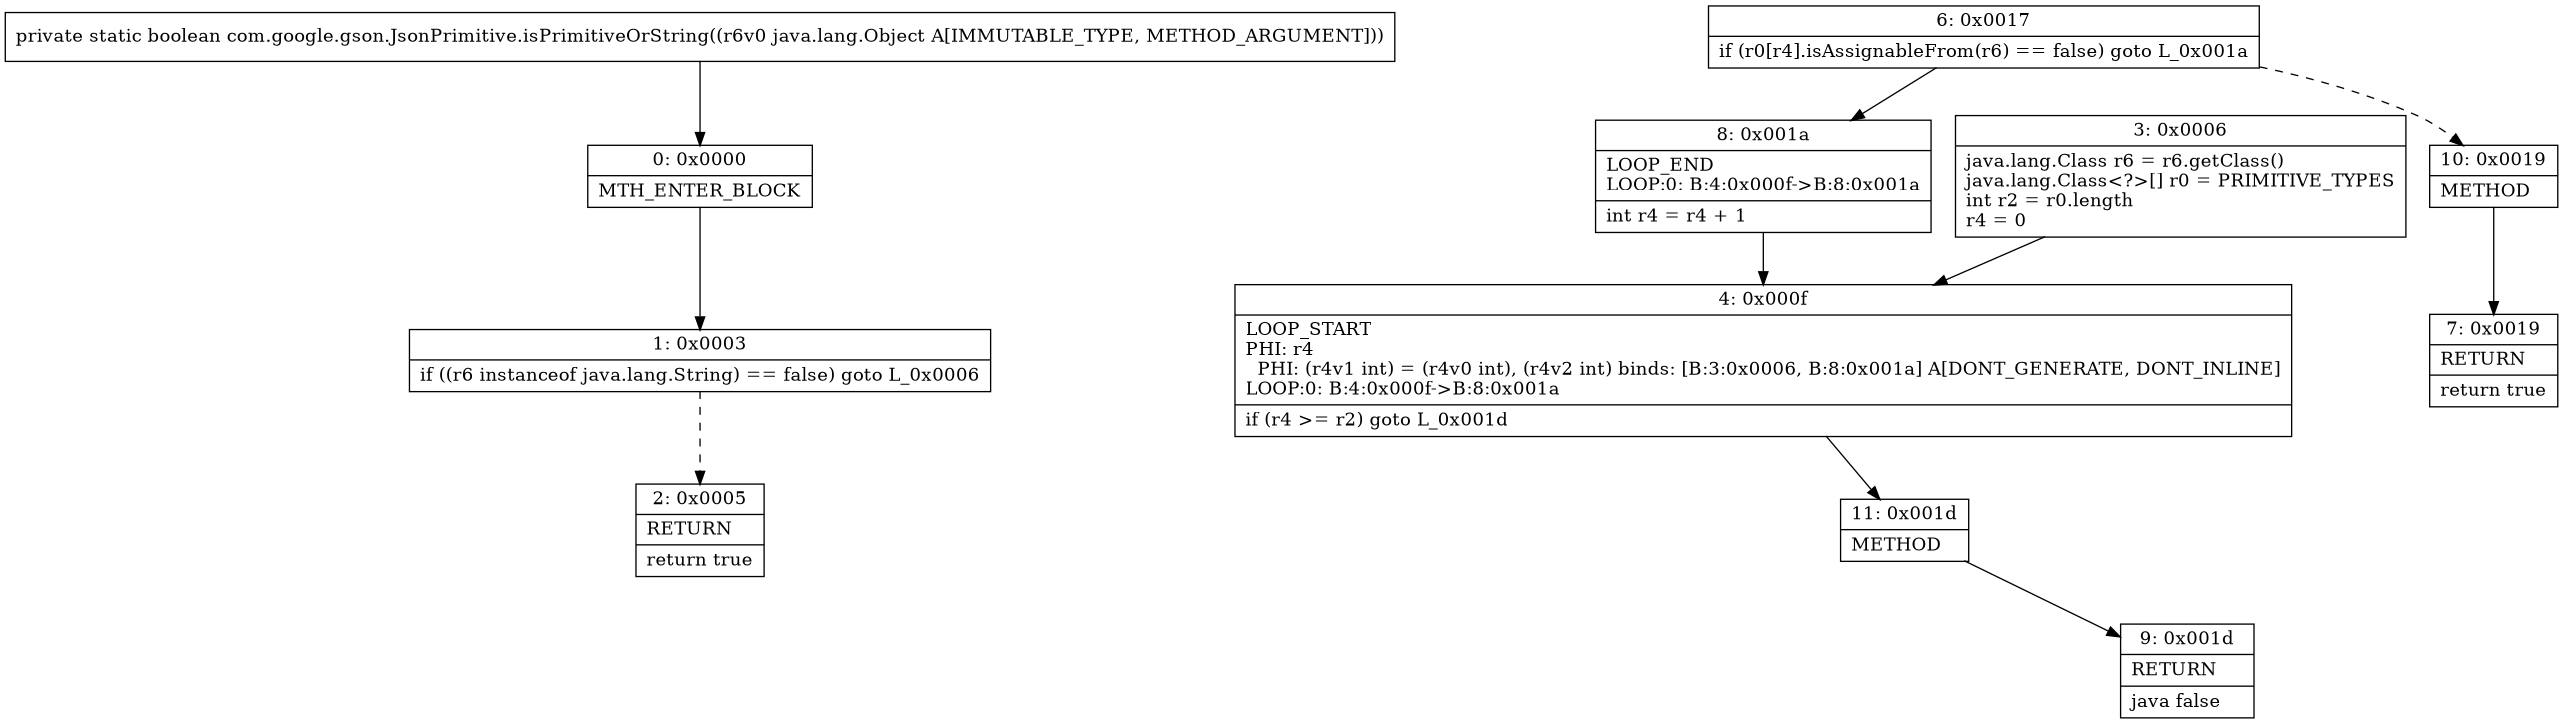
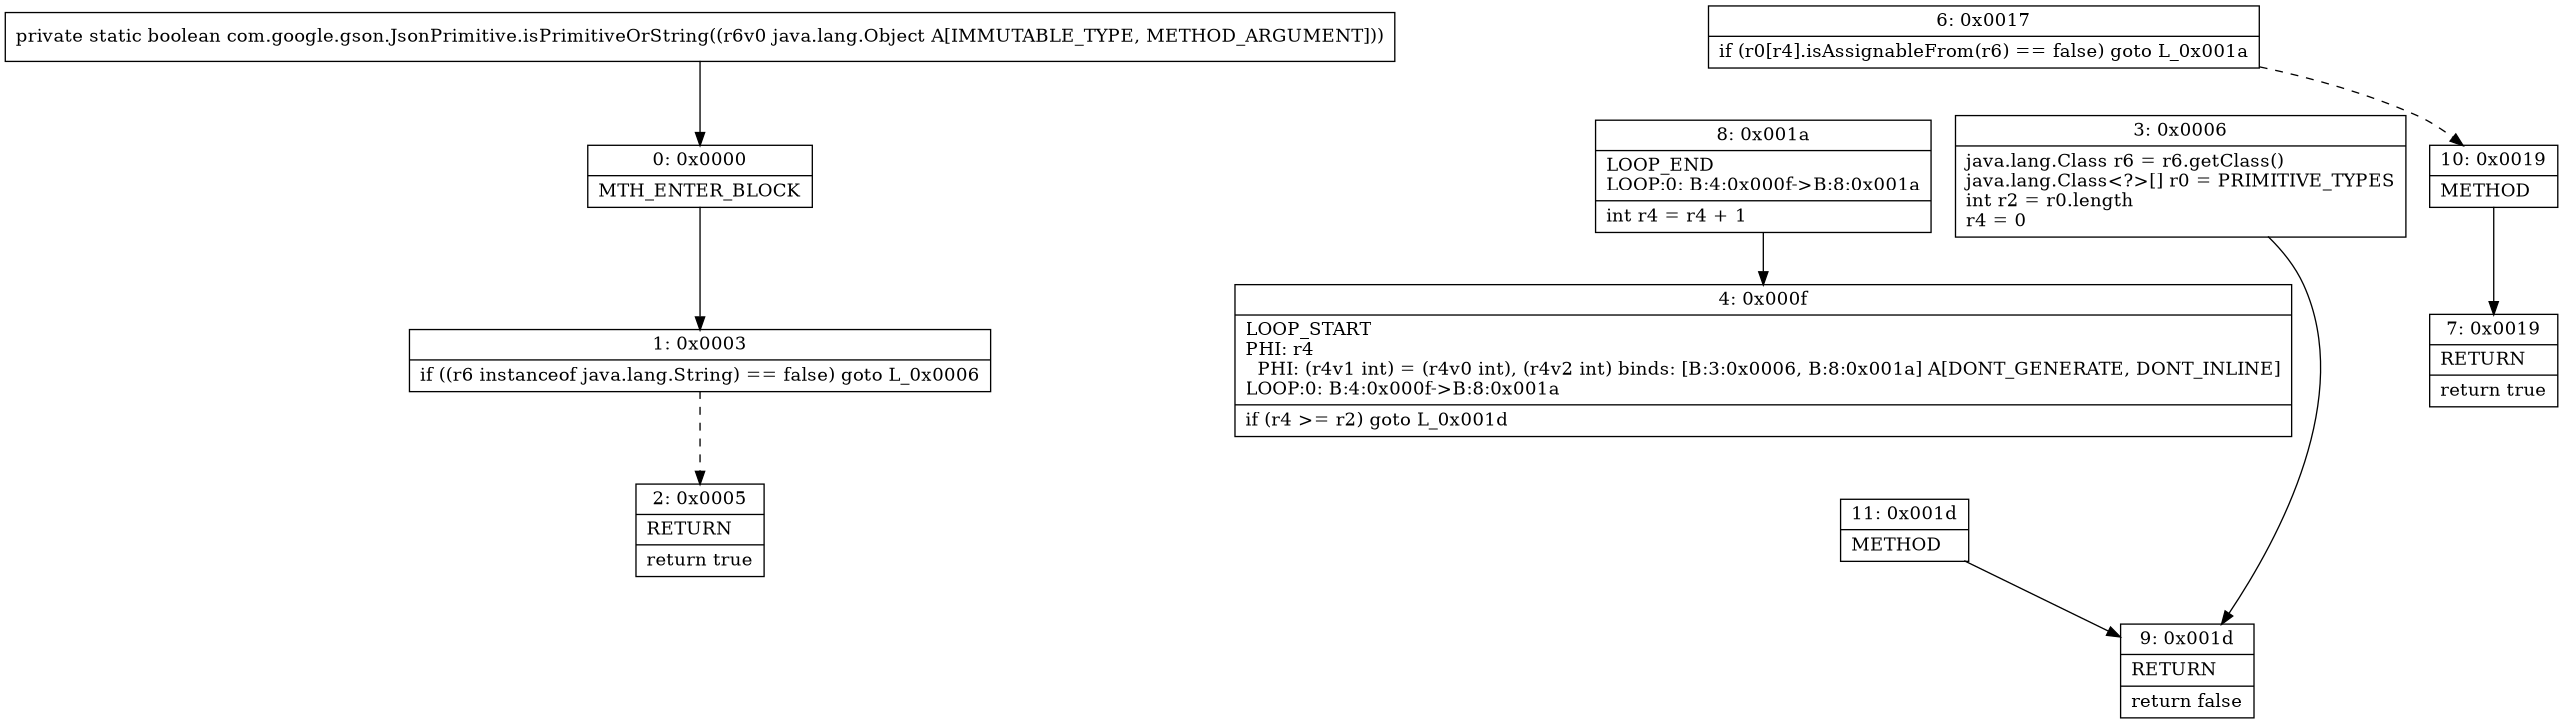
edge "6: 0x0017" -> "8: 0x001a": removed
edge "3: 0x0006" -> "4: 0x000f": now "3: 0x0006" -> "9: 0x001d"
edge "4: 0x000f" -> "11: 0x001d": removed
node "9: 0x001d": text "java false" -> "return false"
